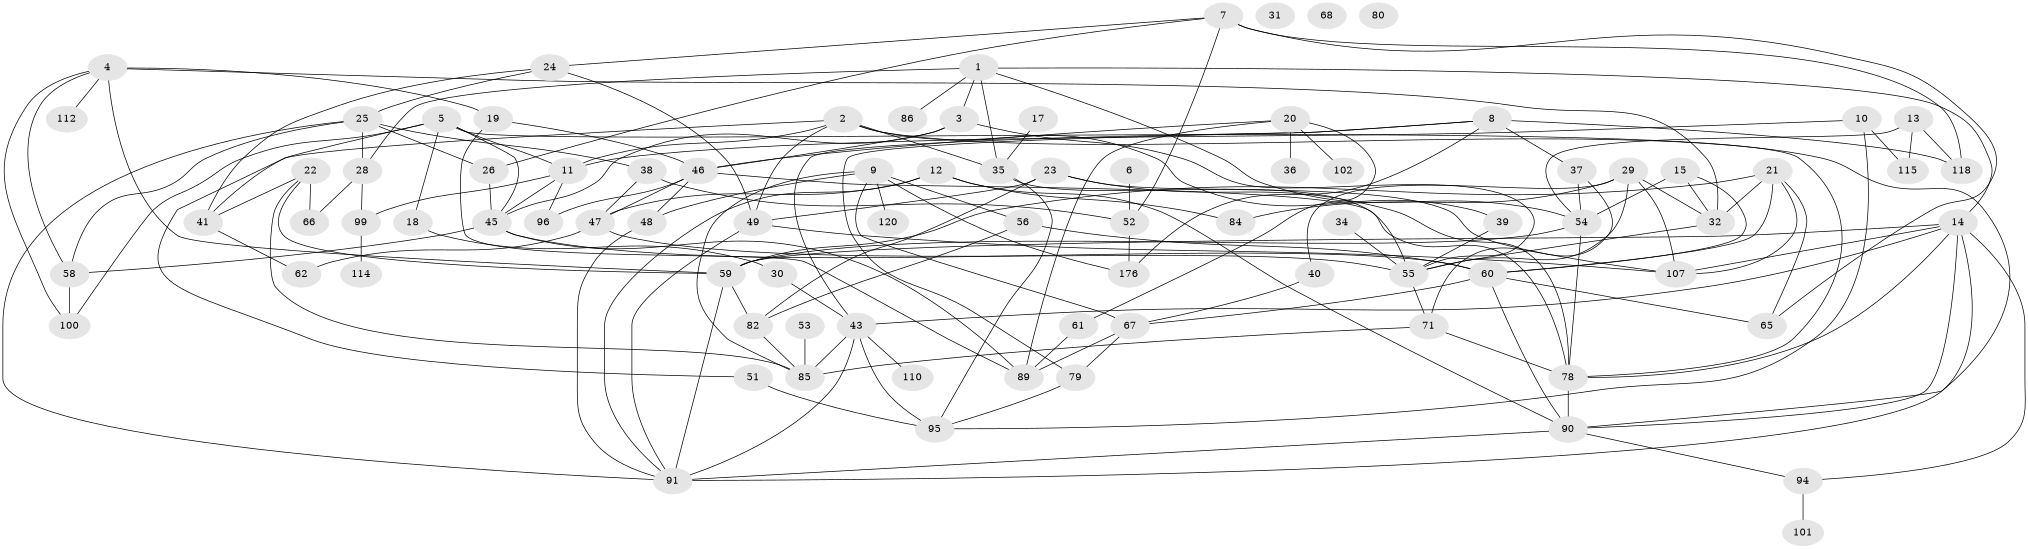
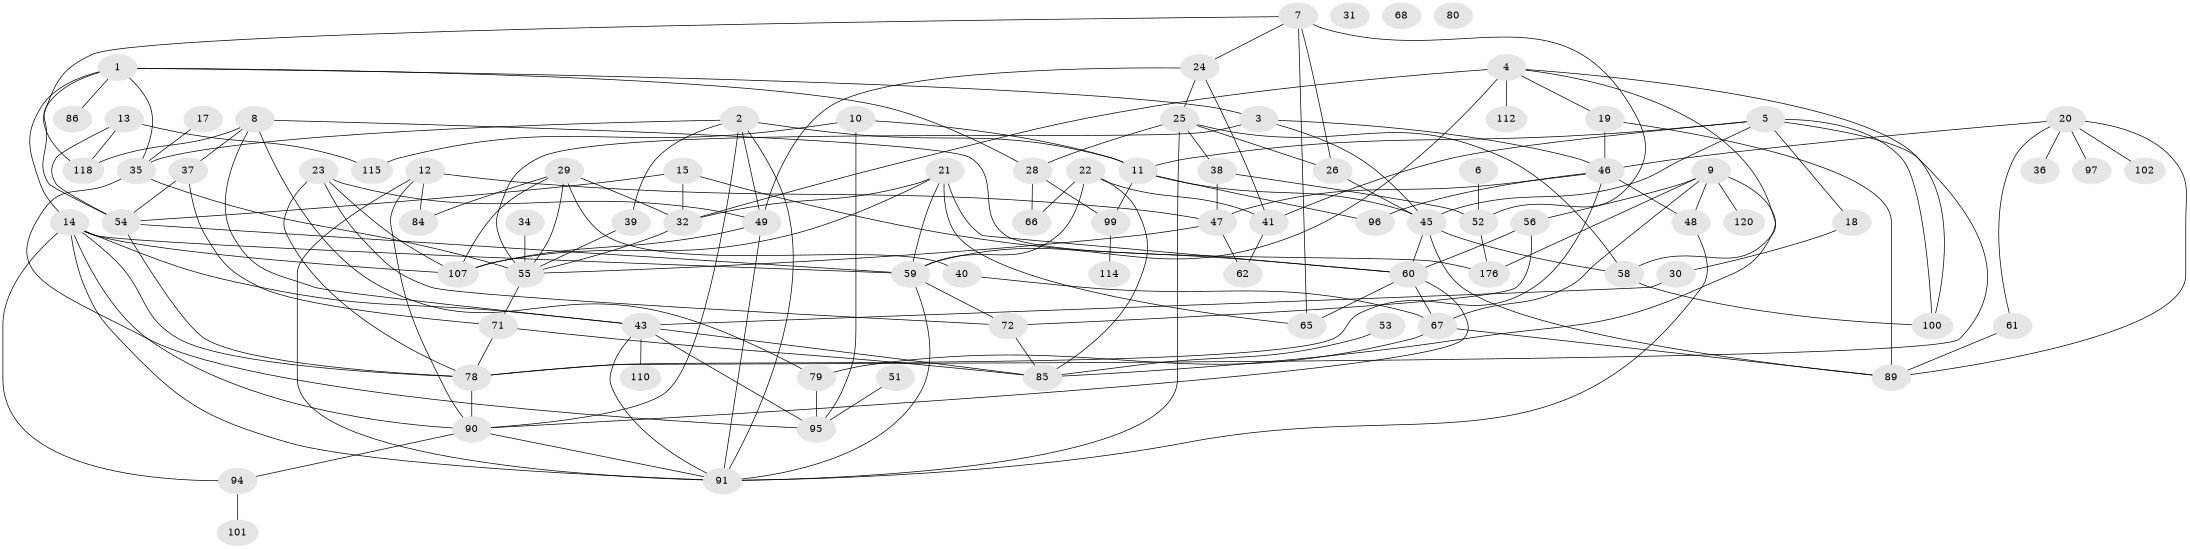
node "97": added
edge "2" -- "51": now "2" -- "91"
node "82": label "82" -> "72"
